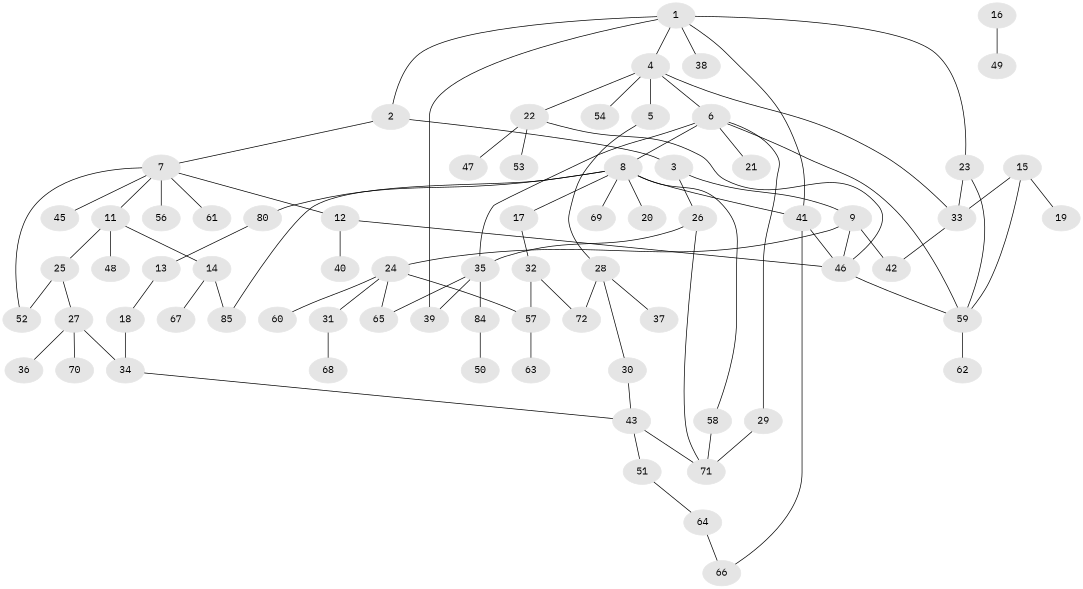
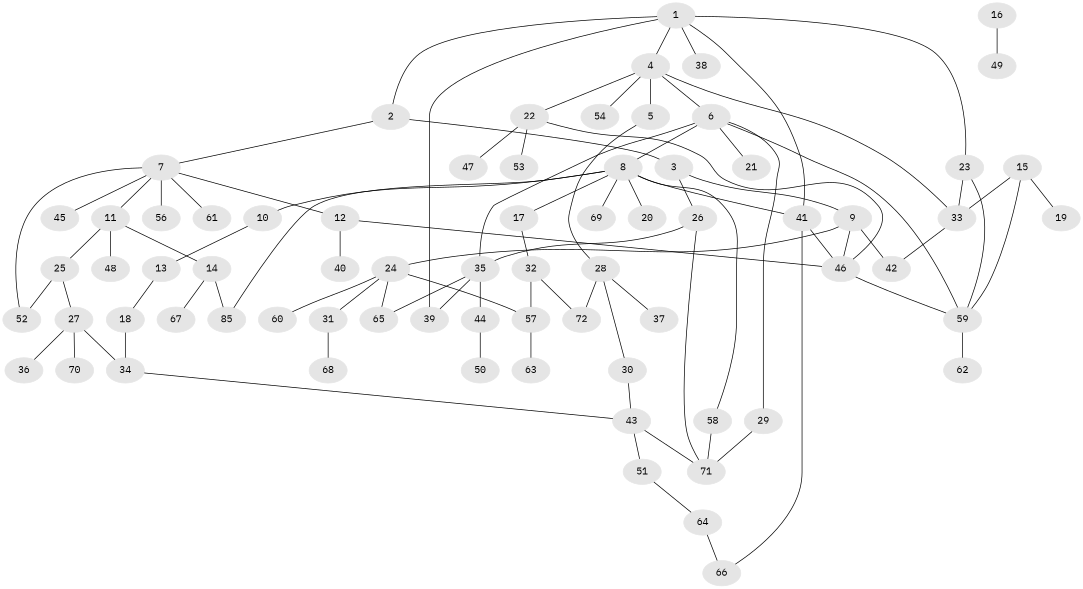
node "80": label "80" -> "10"
node "84": label "84" -> "44"
